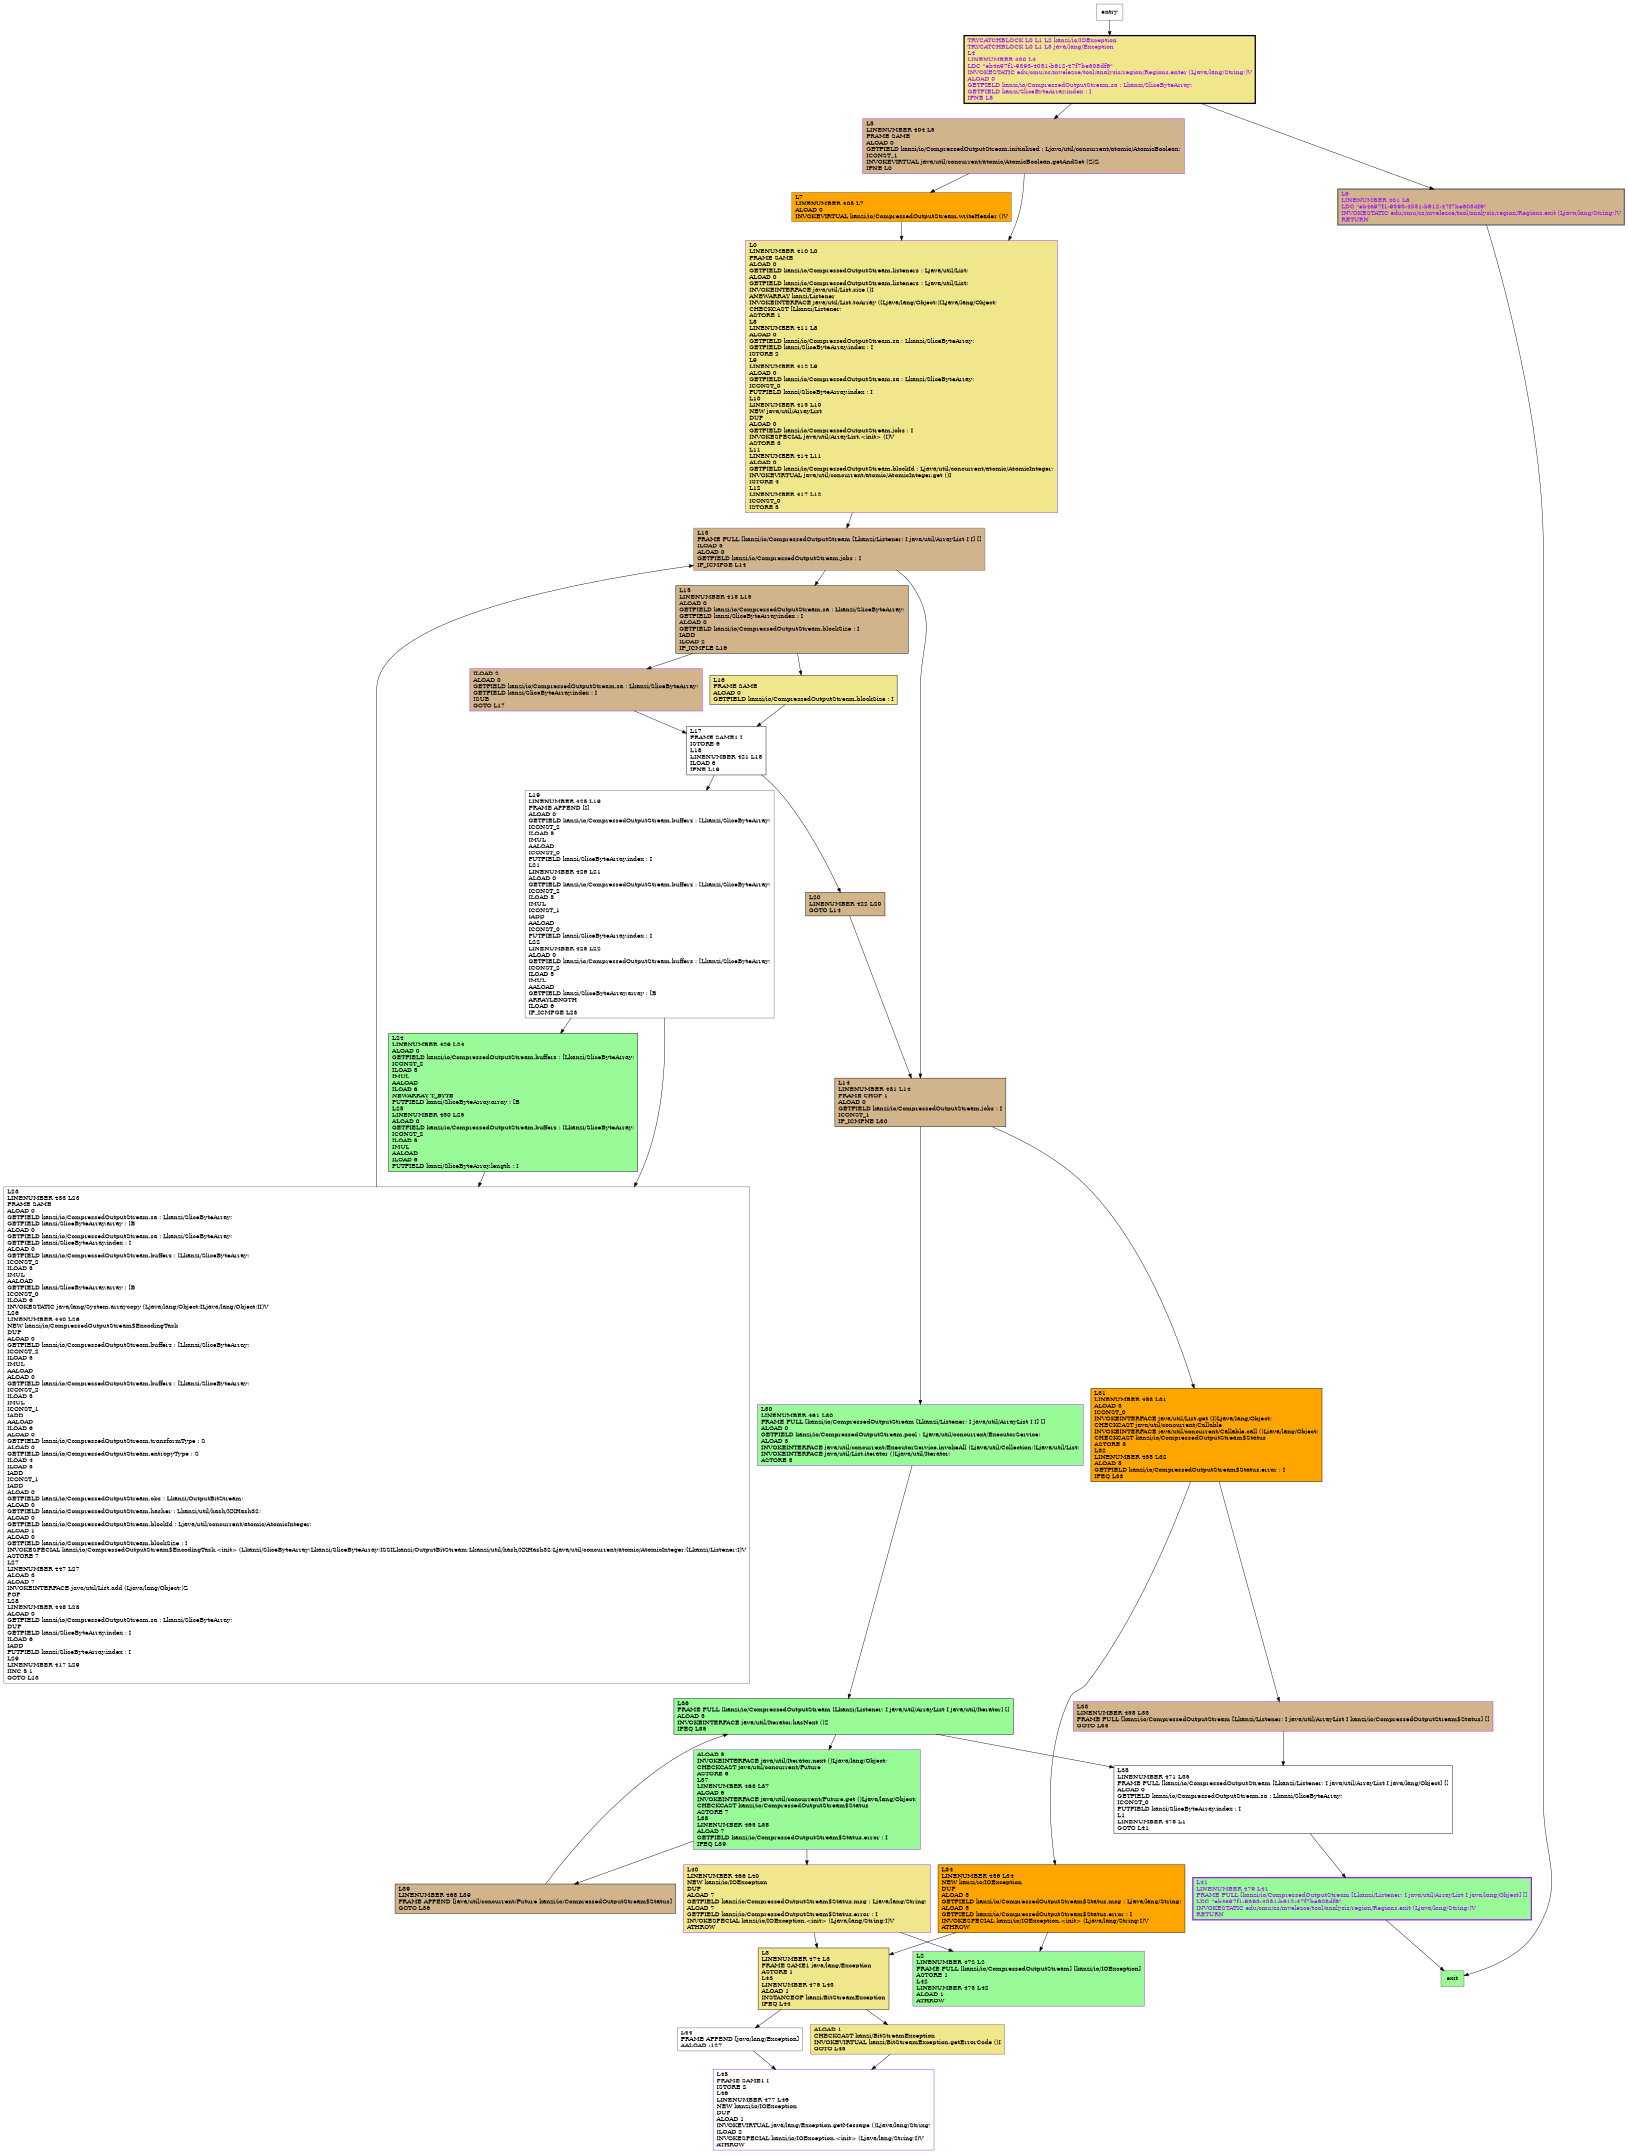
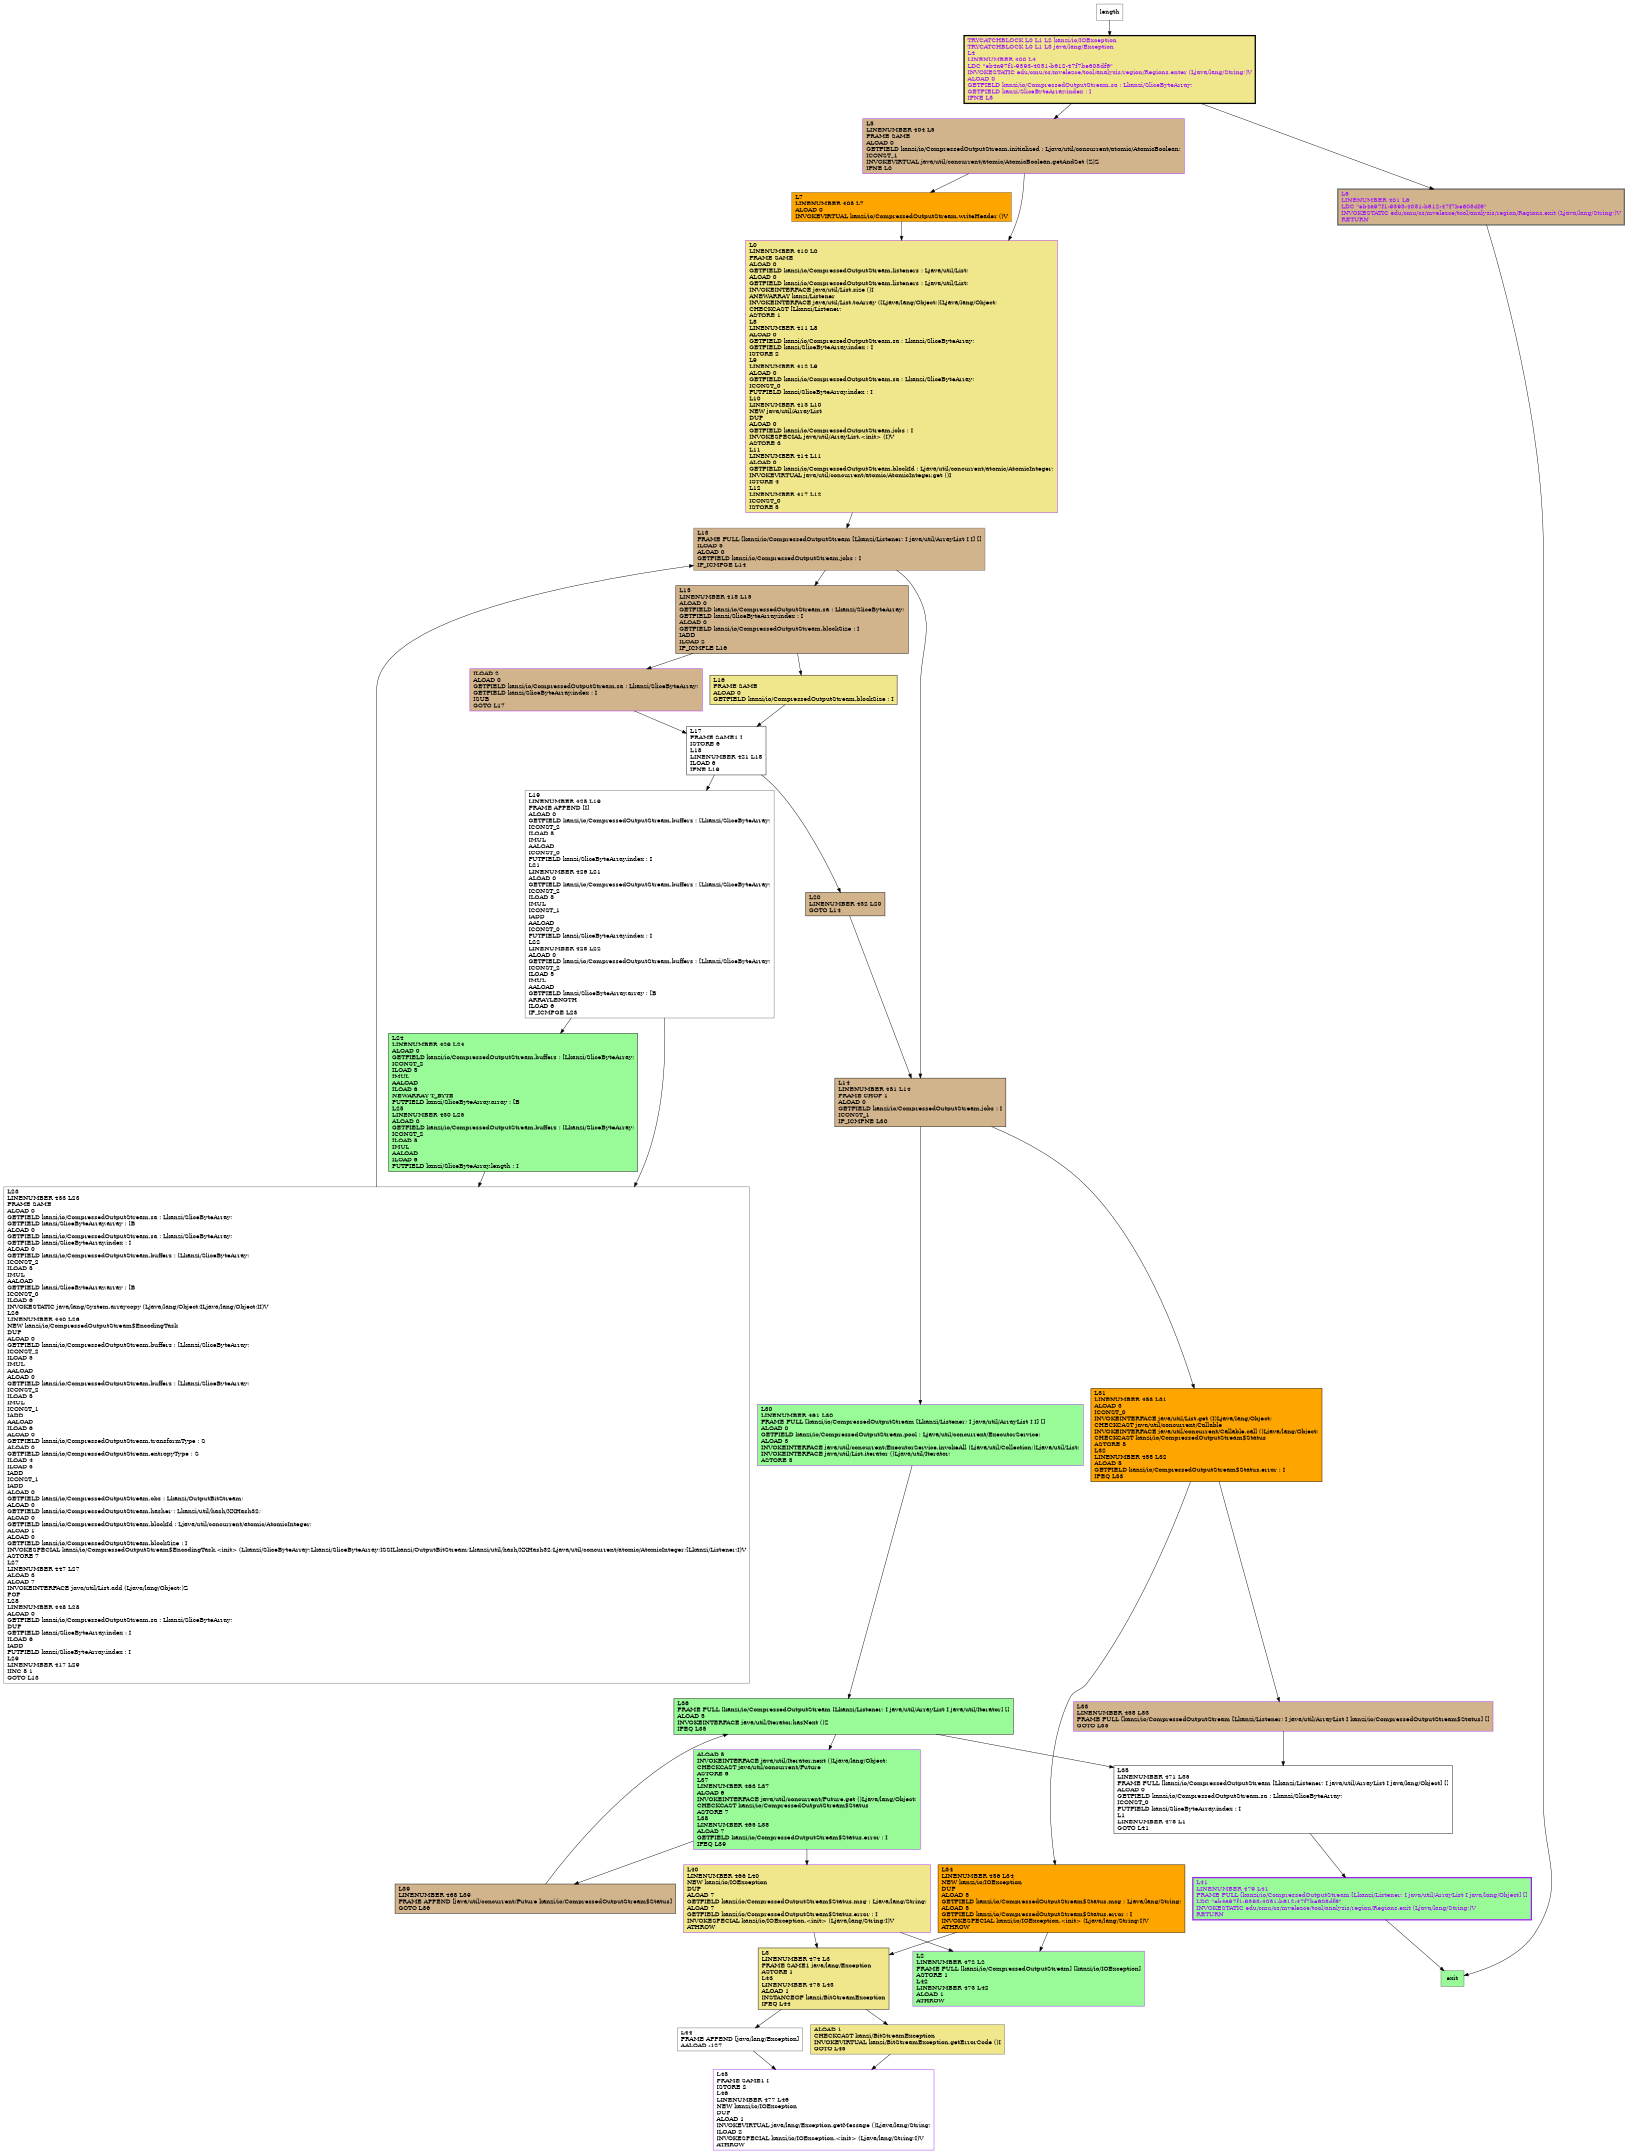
node "entry": label "entry" -> "length"
node "L20 LINENUMBER 422 L20 GOTO L14": label "L20 LINENUMBER 422 L20 GOTO L14" -> "L20 LINENUMBER 432 L20 GOTO L14"
